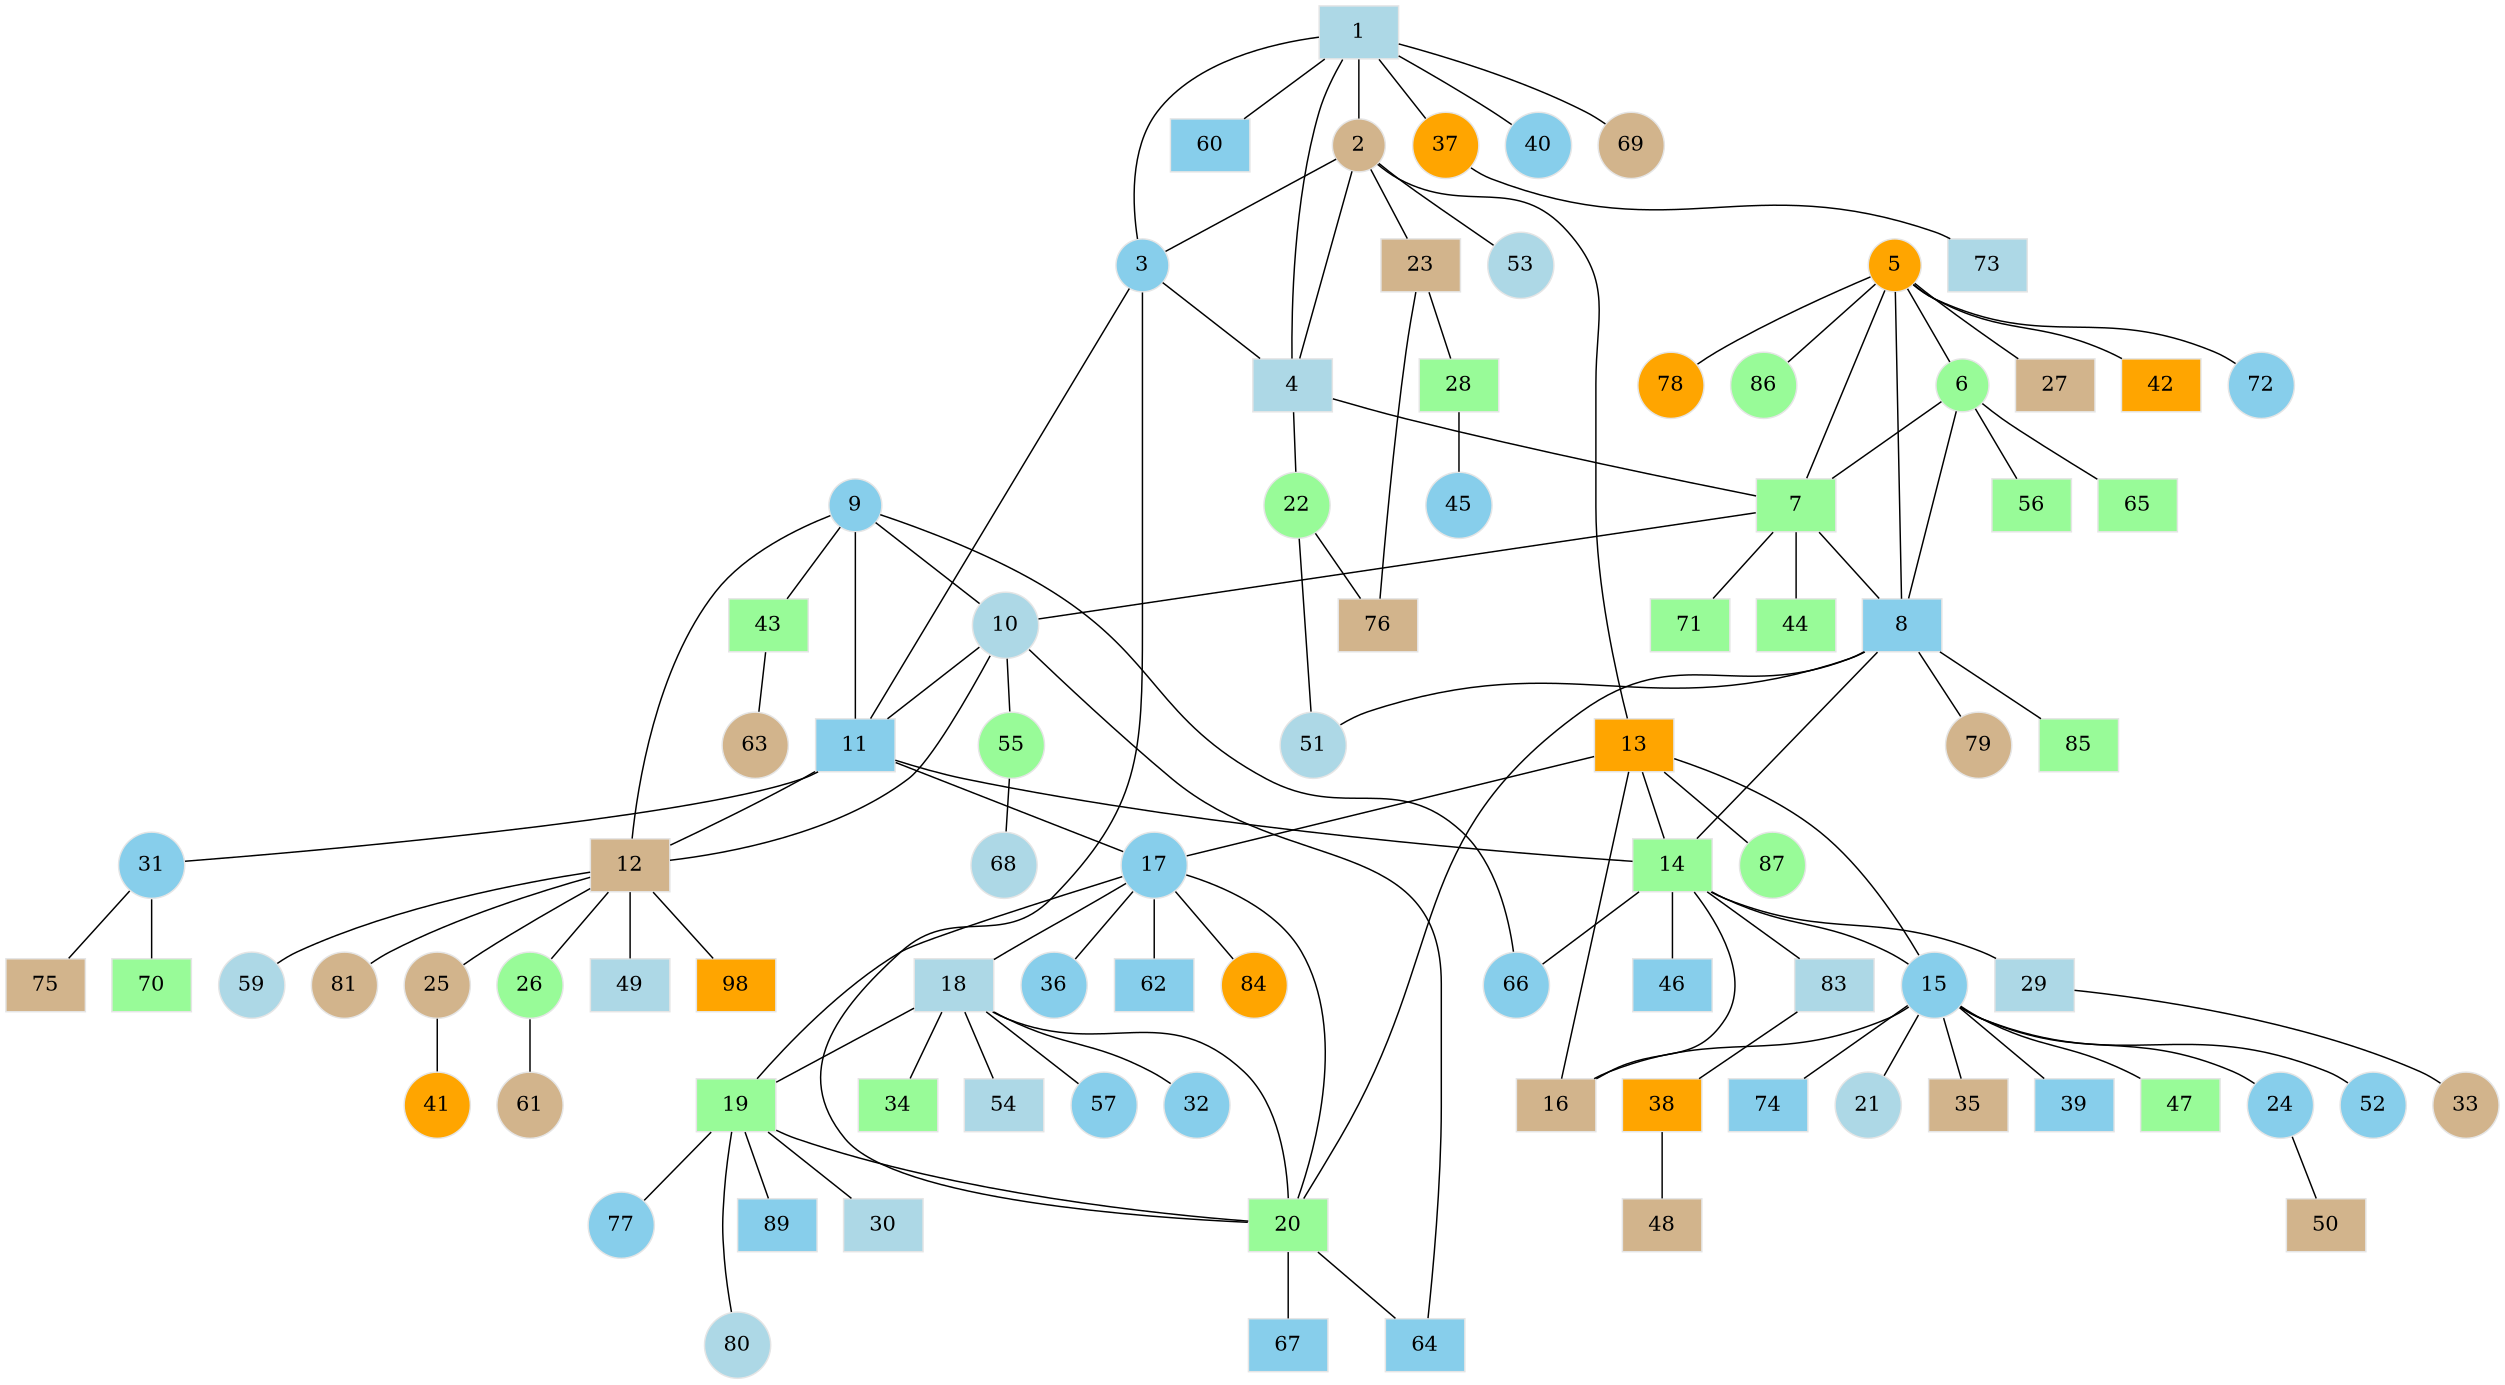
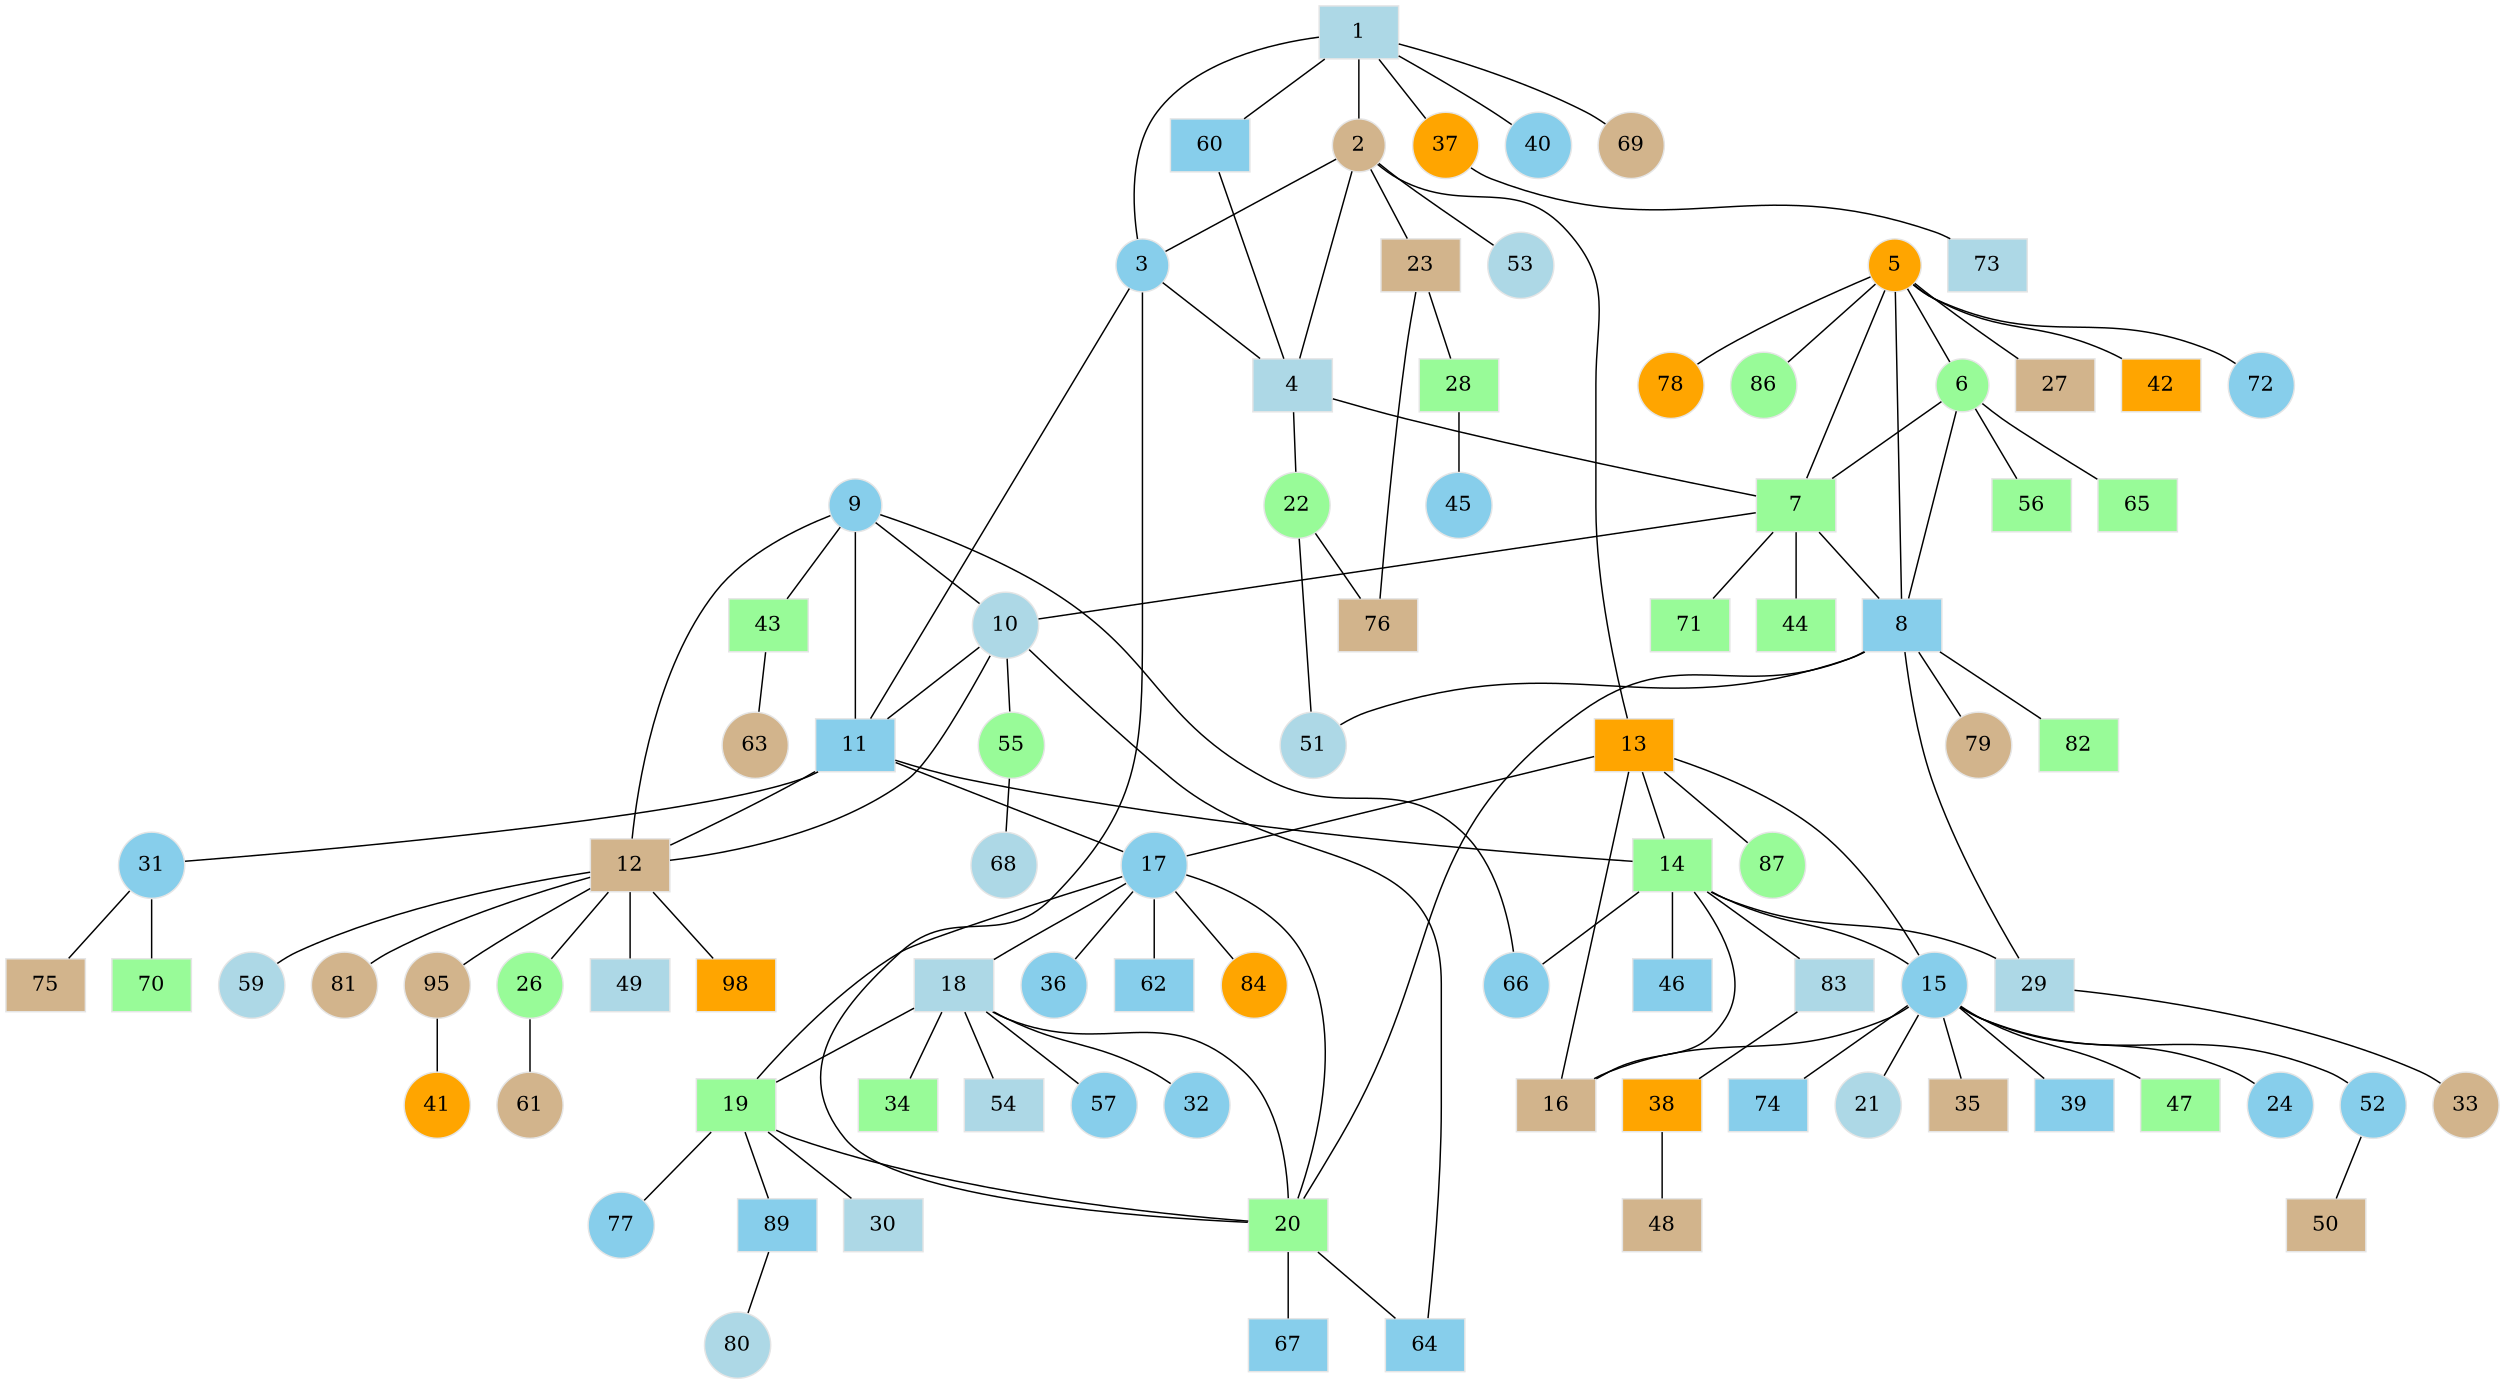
edge "1" -- "4": now "60" -- "4"
edge "8" -- "14": now "8" -- "29"
node "85": label "85" -> "82"
node "25": label "25" -> "95"
edge "24" -- "50": now "52" -- "50"
edge "19" -- "80": now "89" -- "80"
